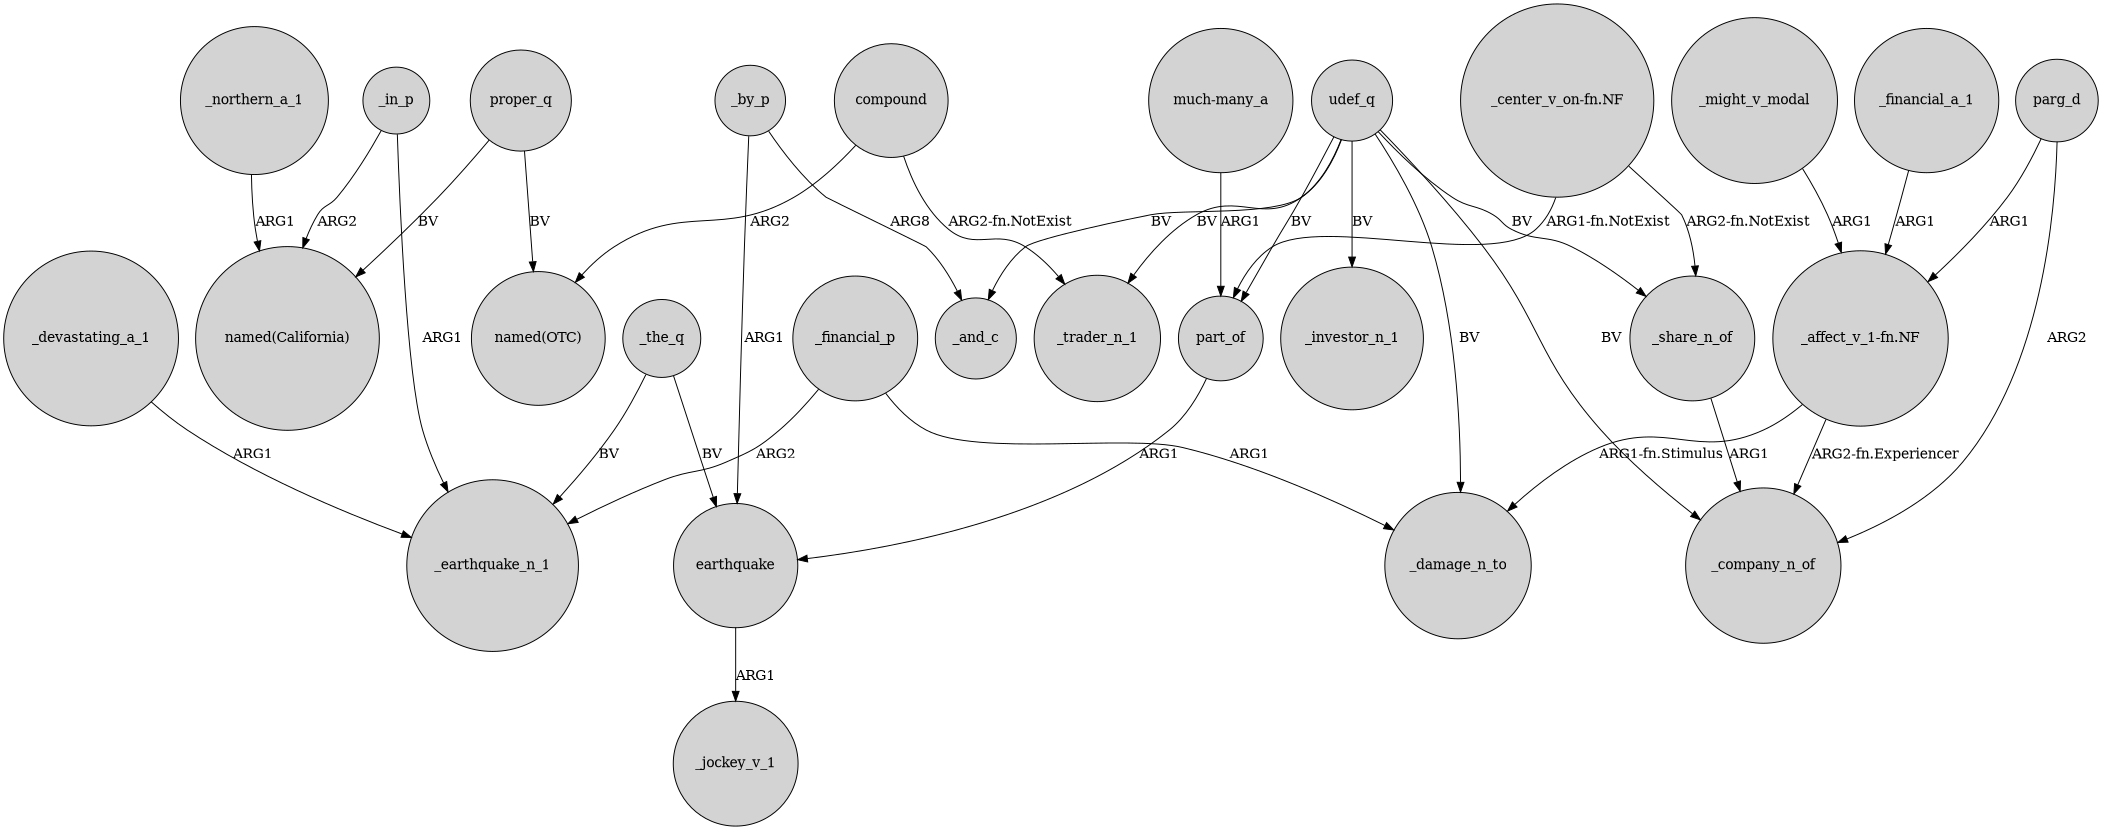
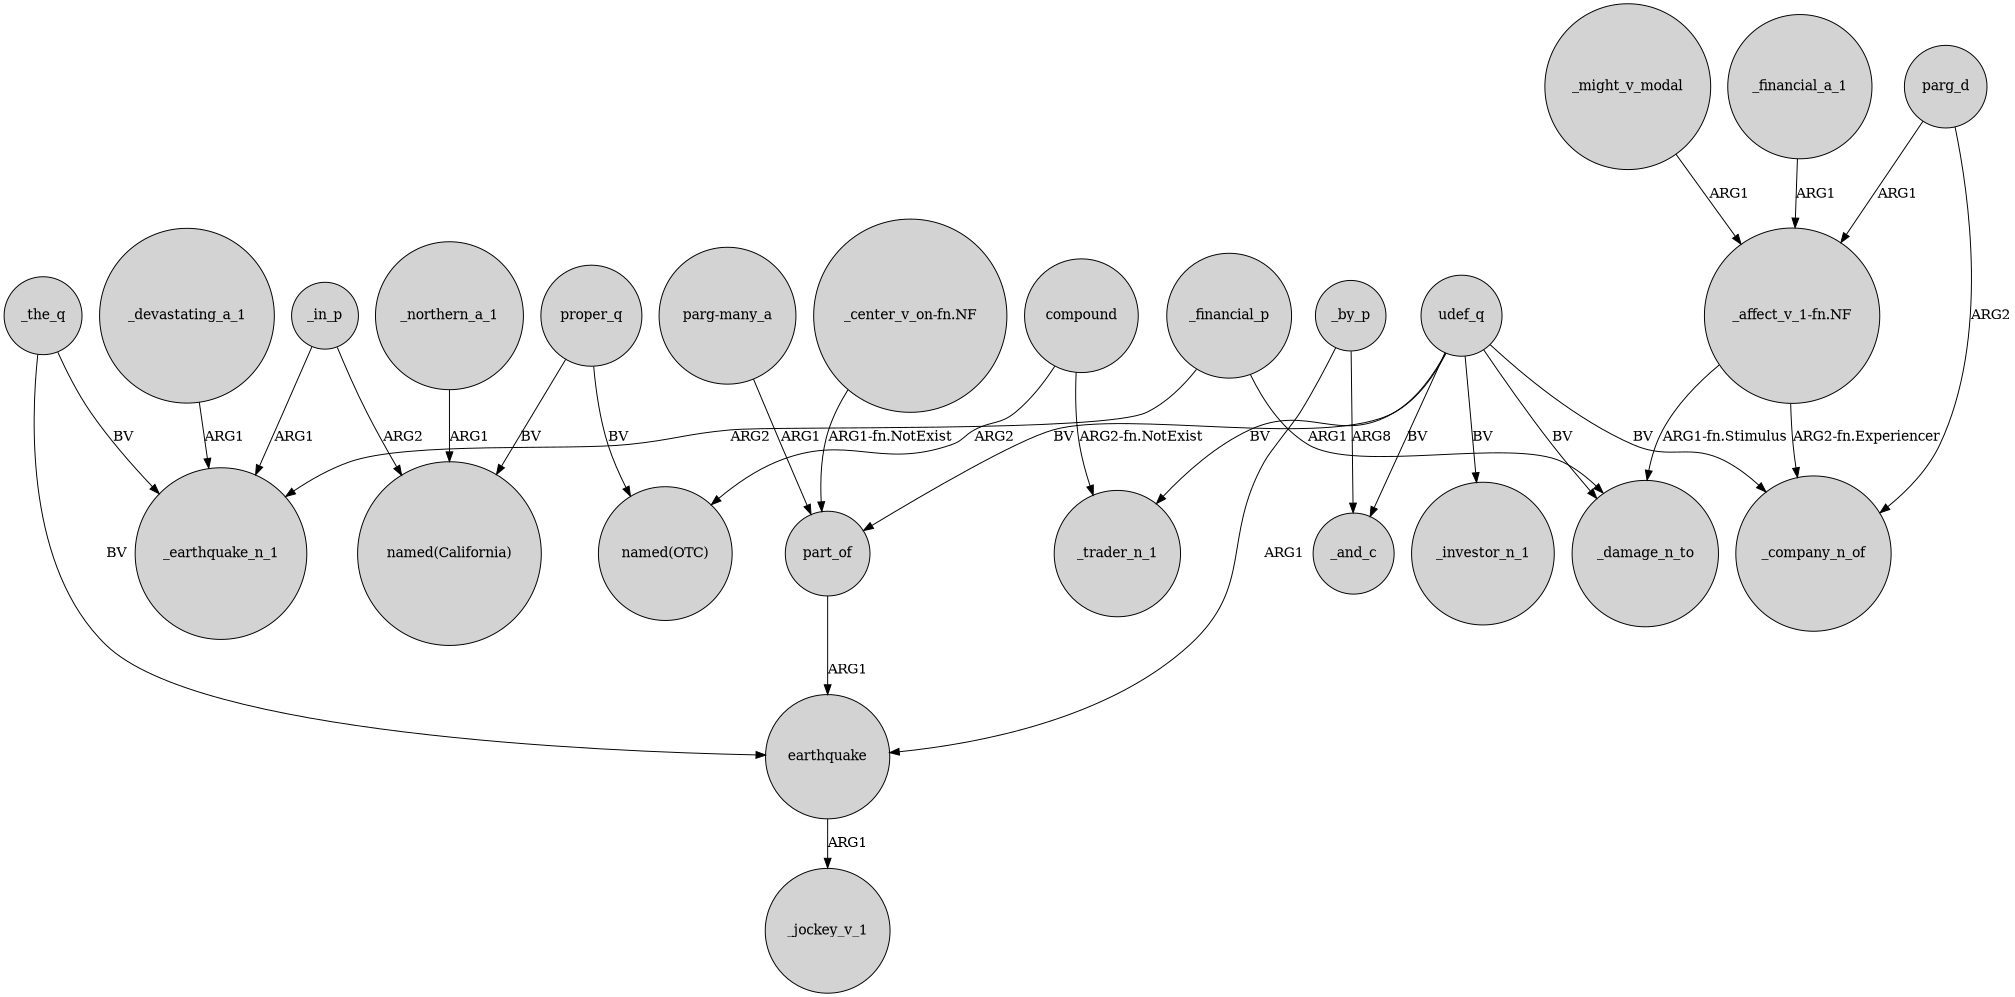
node "much-many_a": label "much-many_a" -> "parg-many_a"
node "_share_n_of": removed
